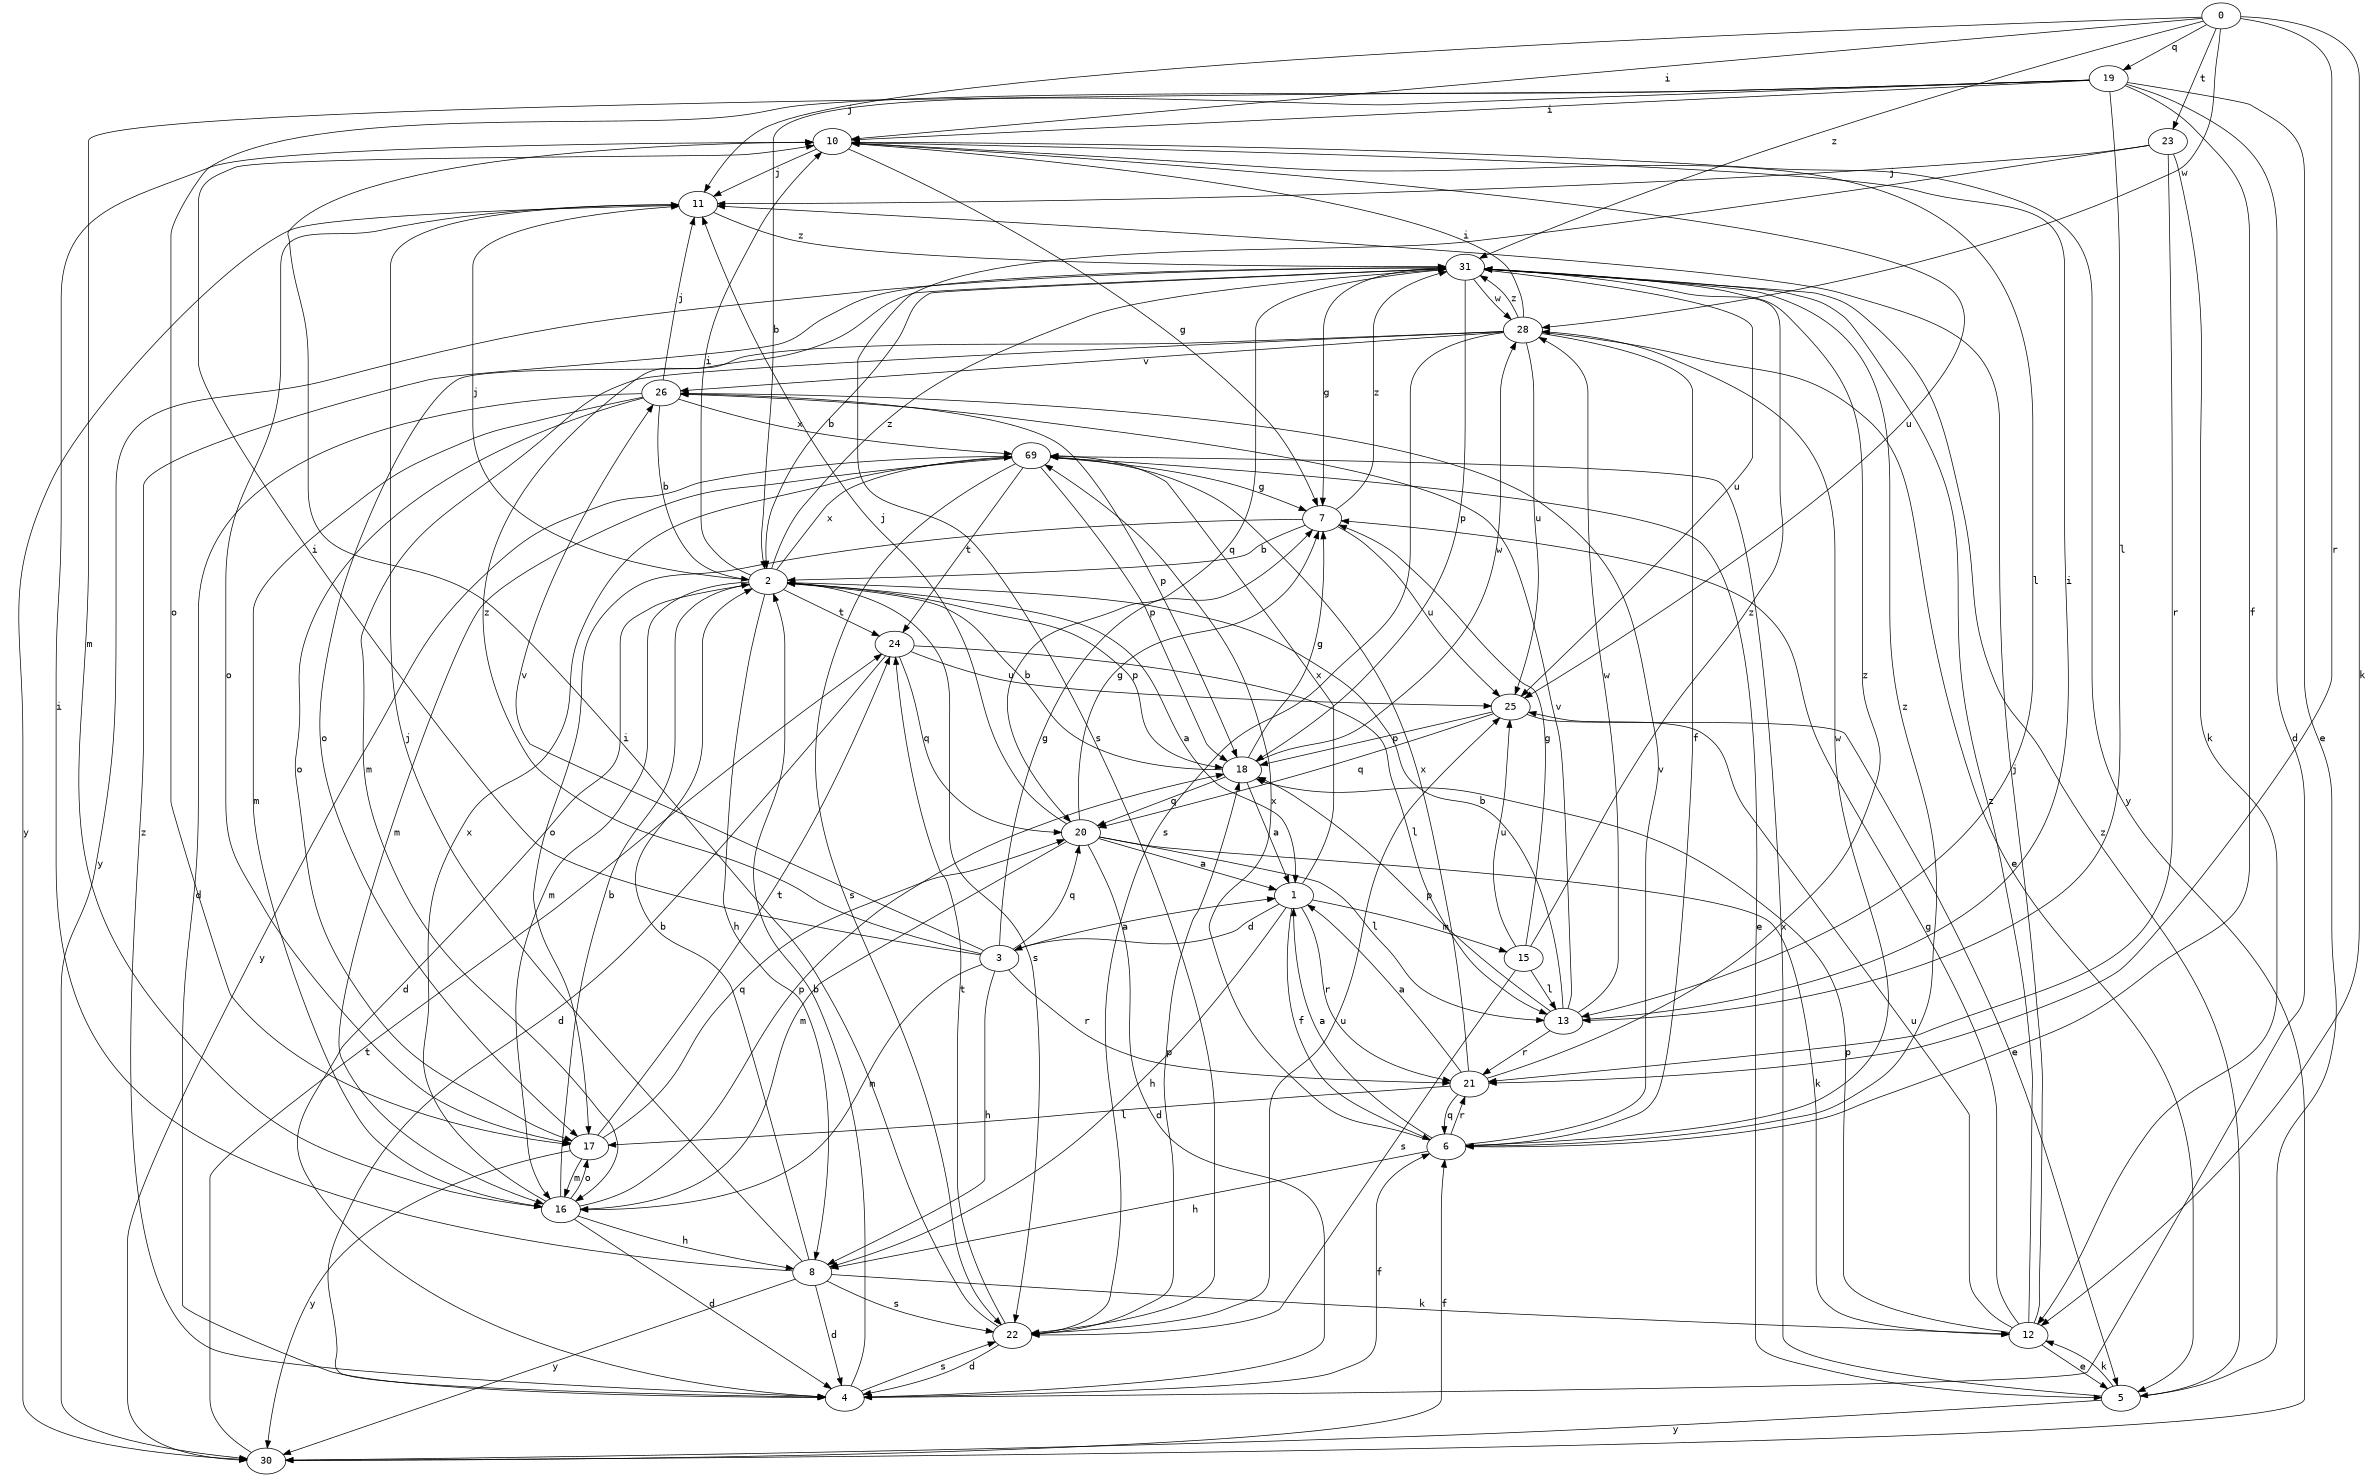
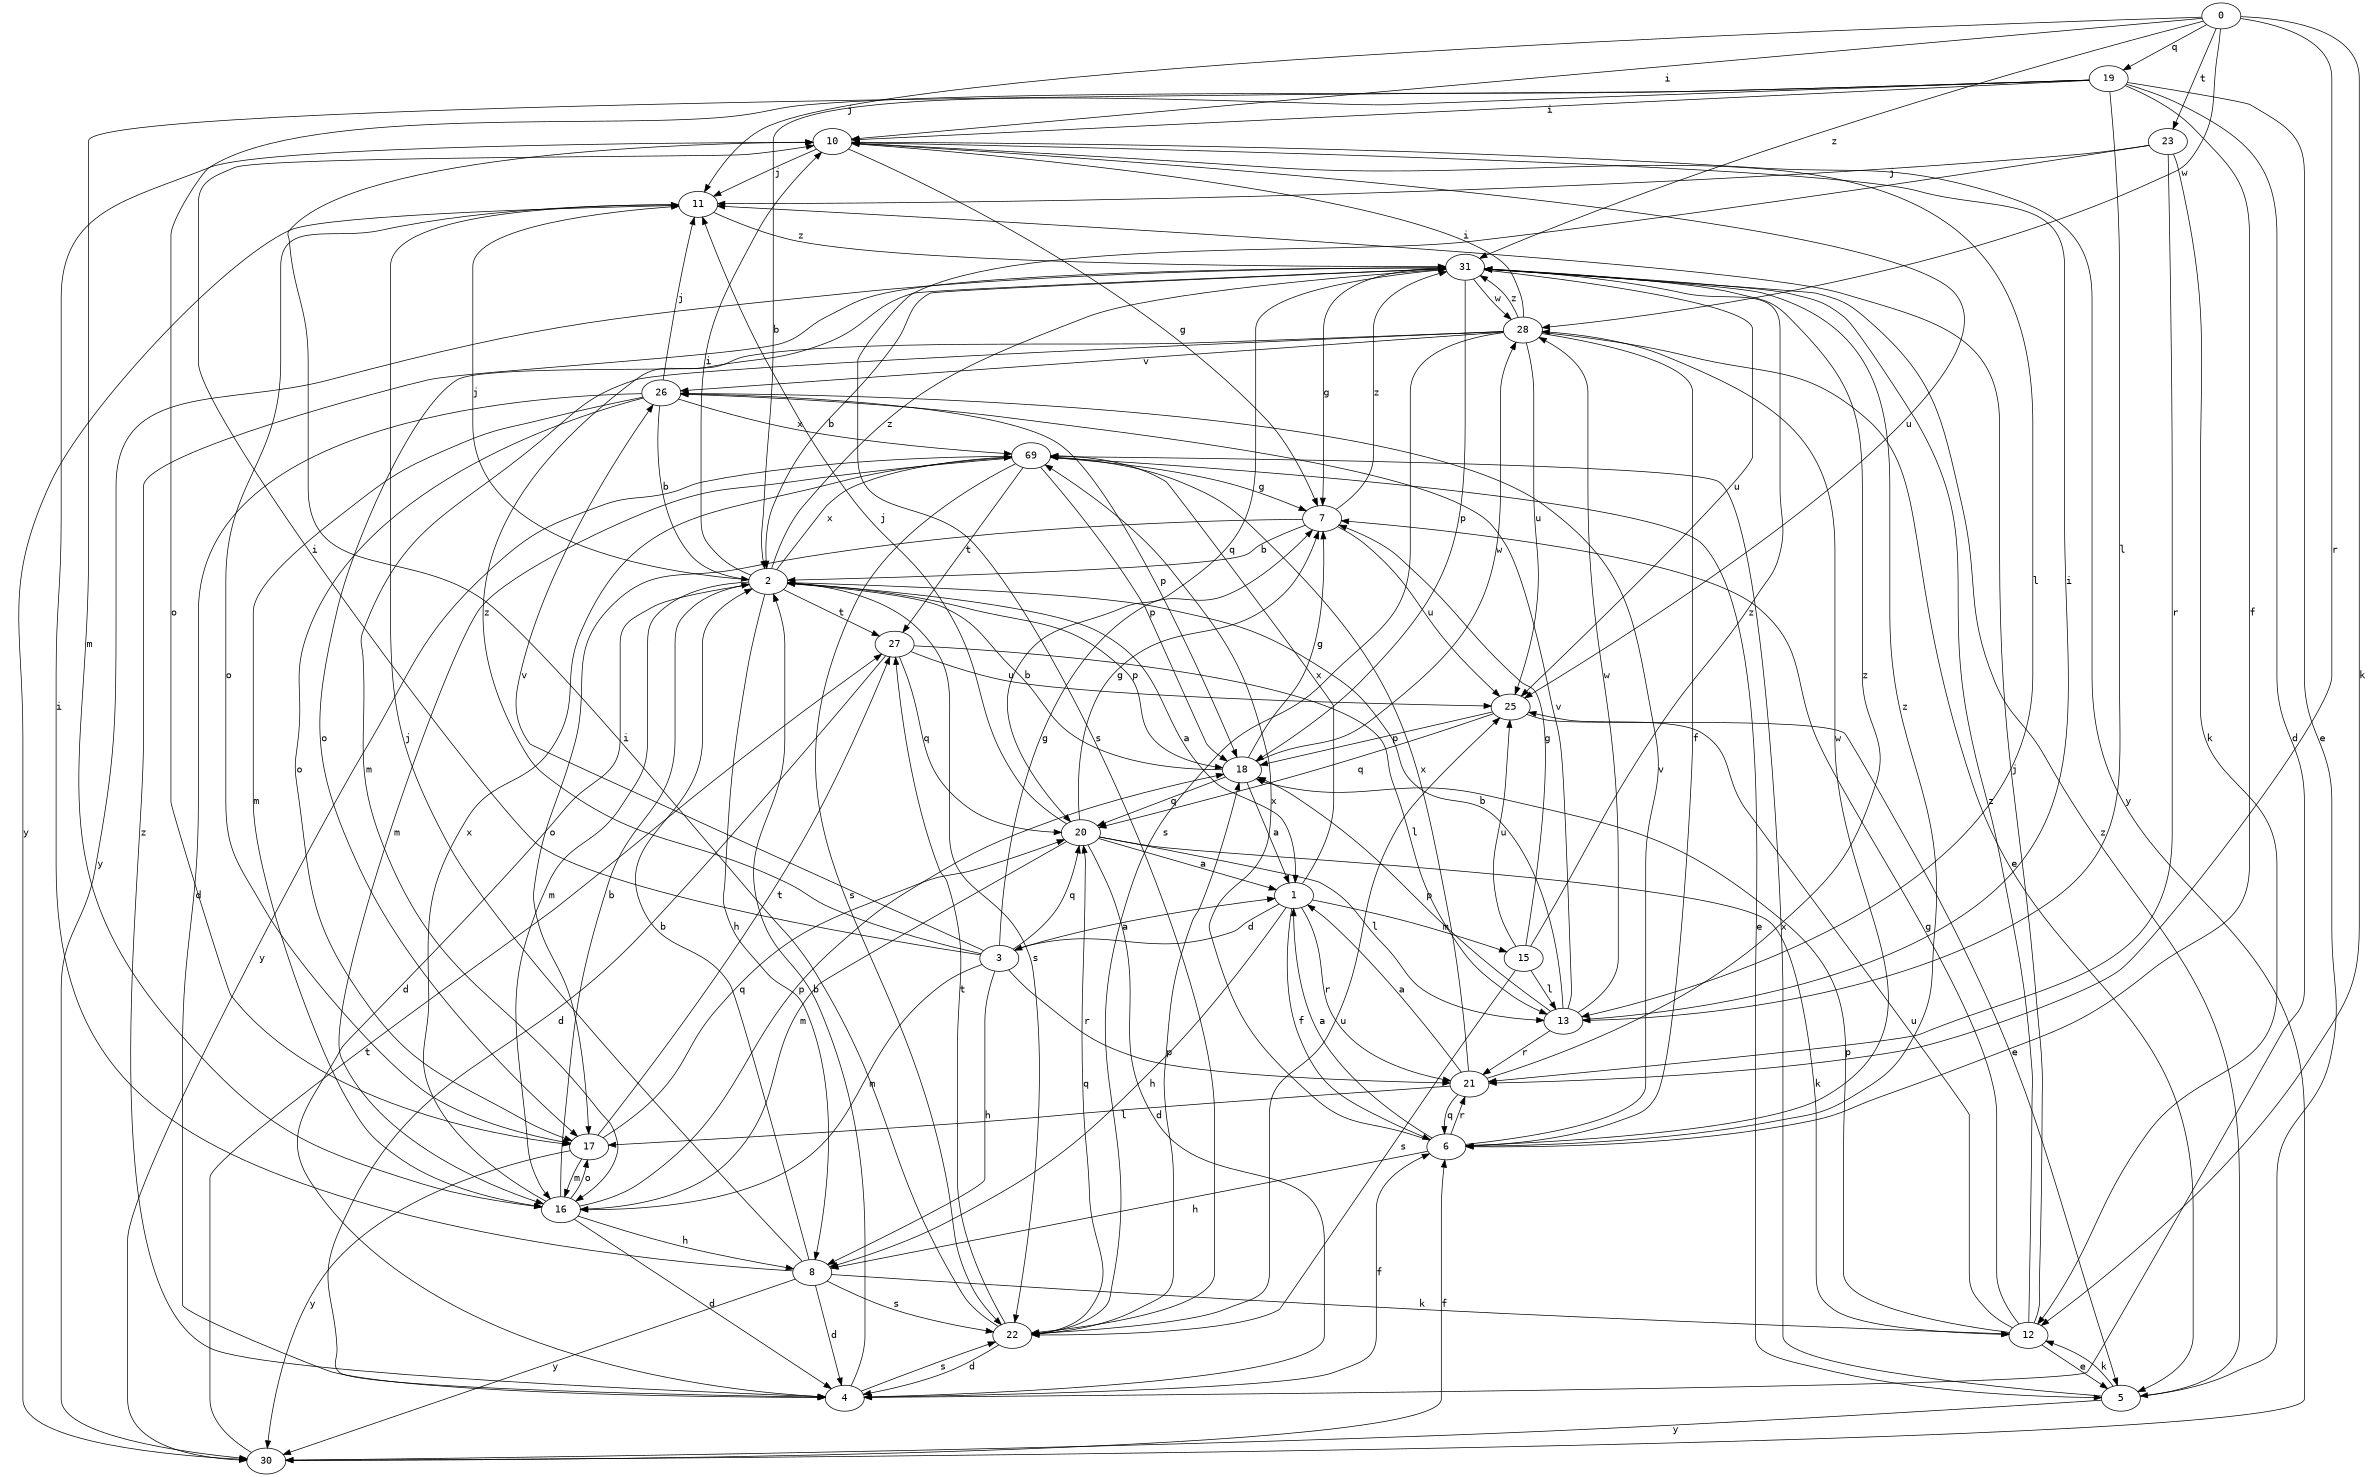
node "24": label "24" -> "27"
edge "22" -> "20": added, label "q"
